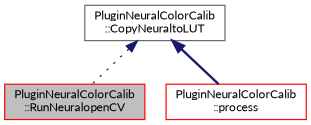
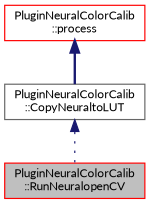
edge "PluginNeuralColorCalib ::process" -> "PluginNeuralColorCalib ::CopyNeuraltoLUT": reversed
